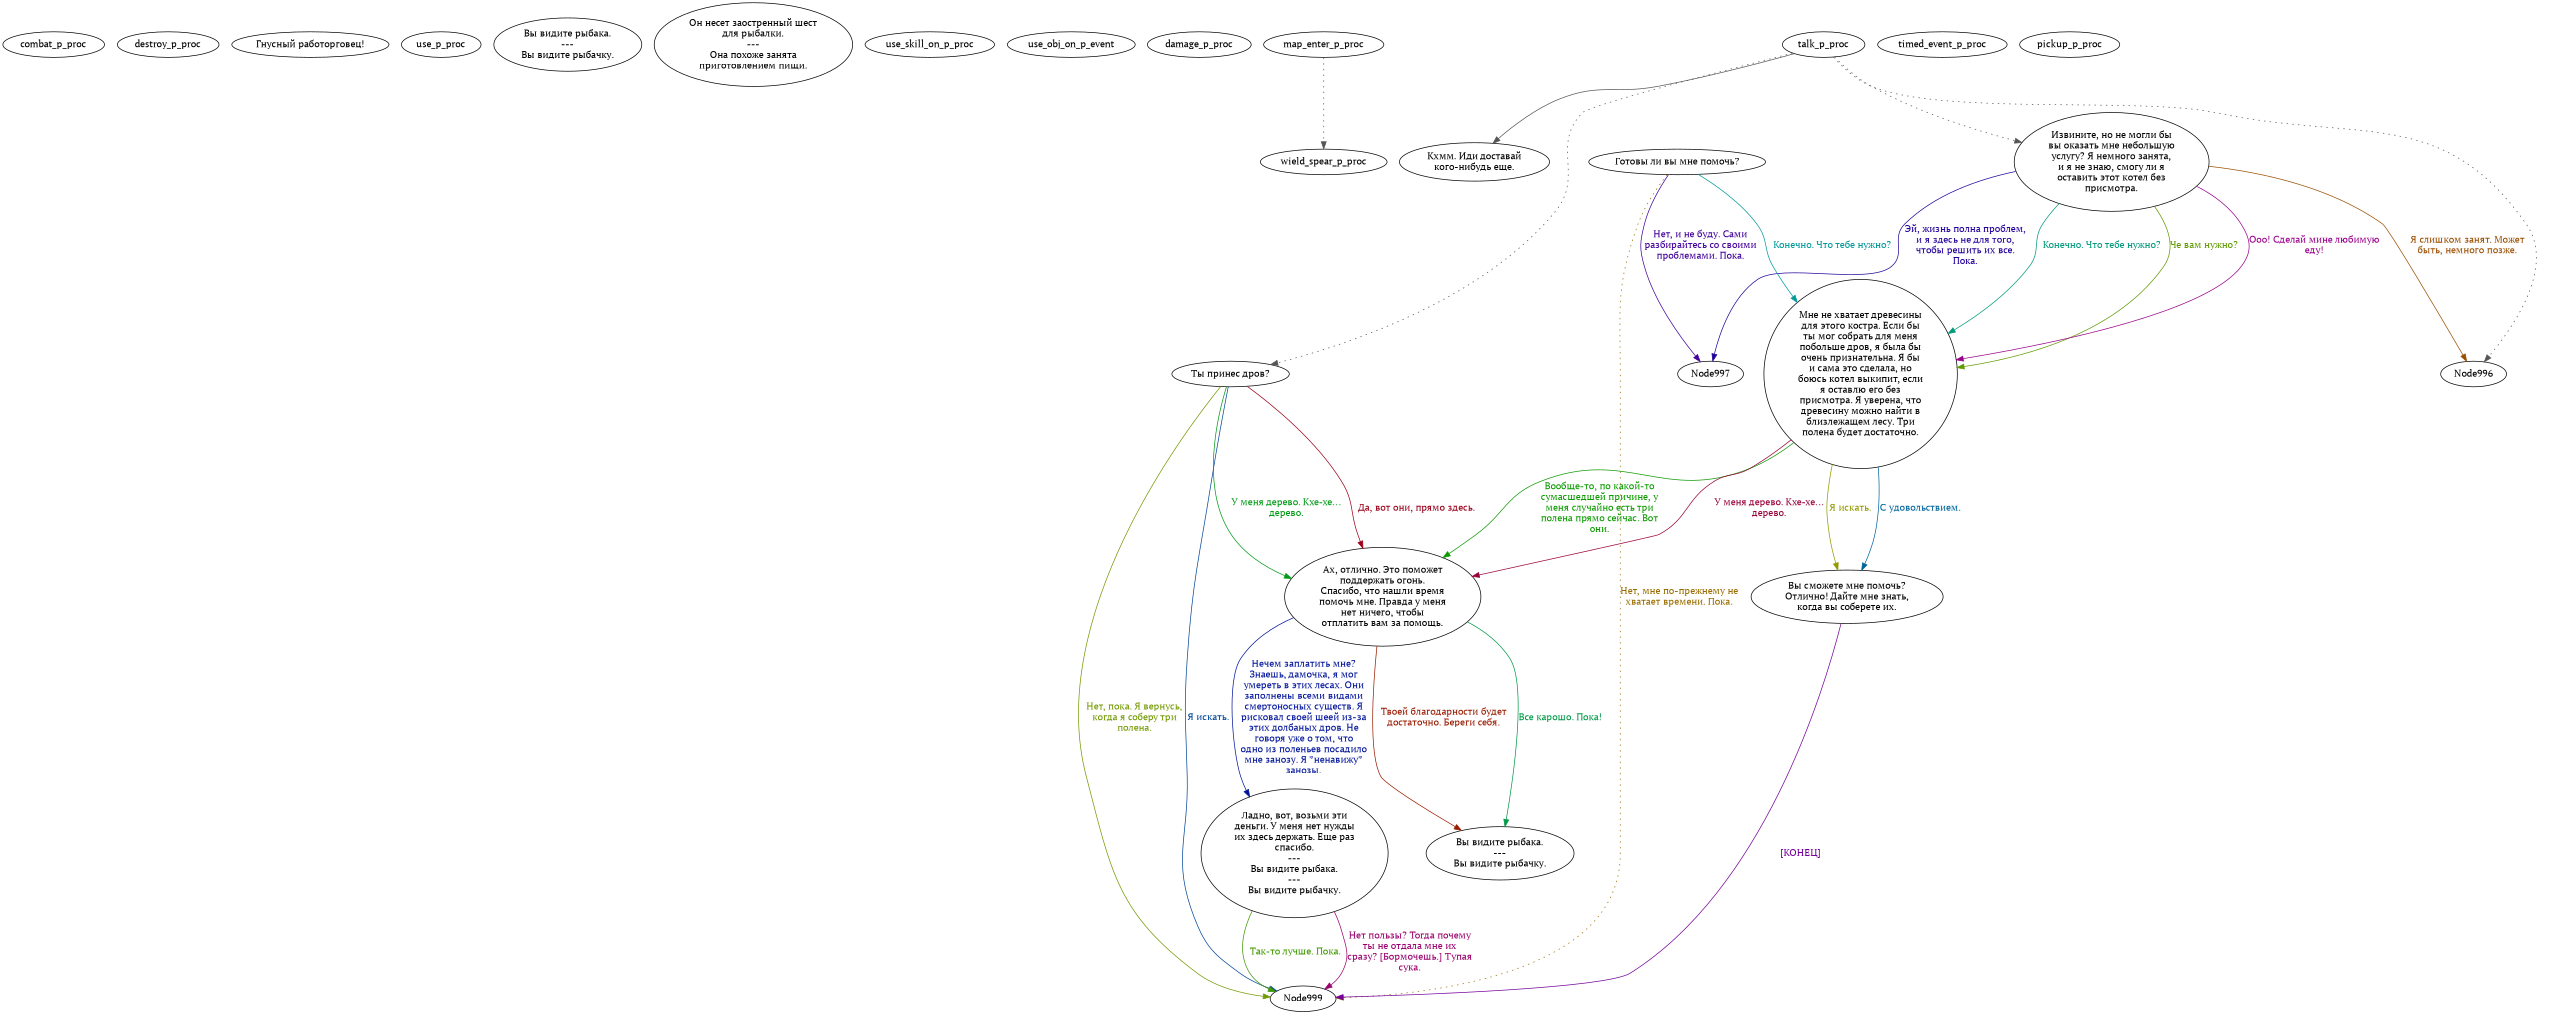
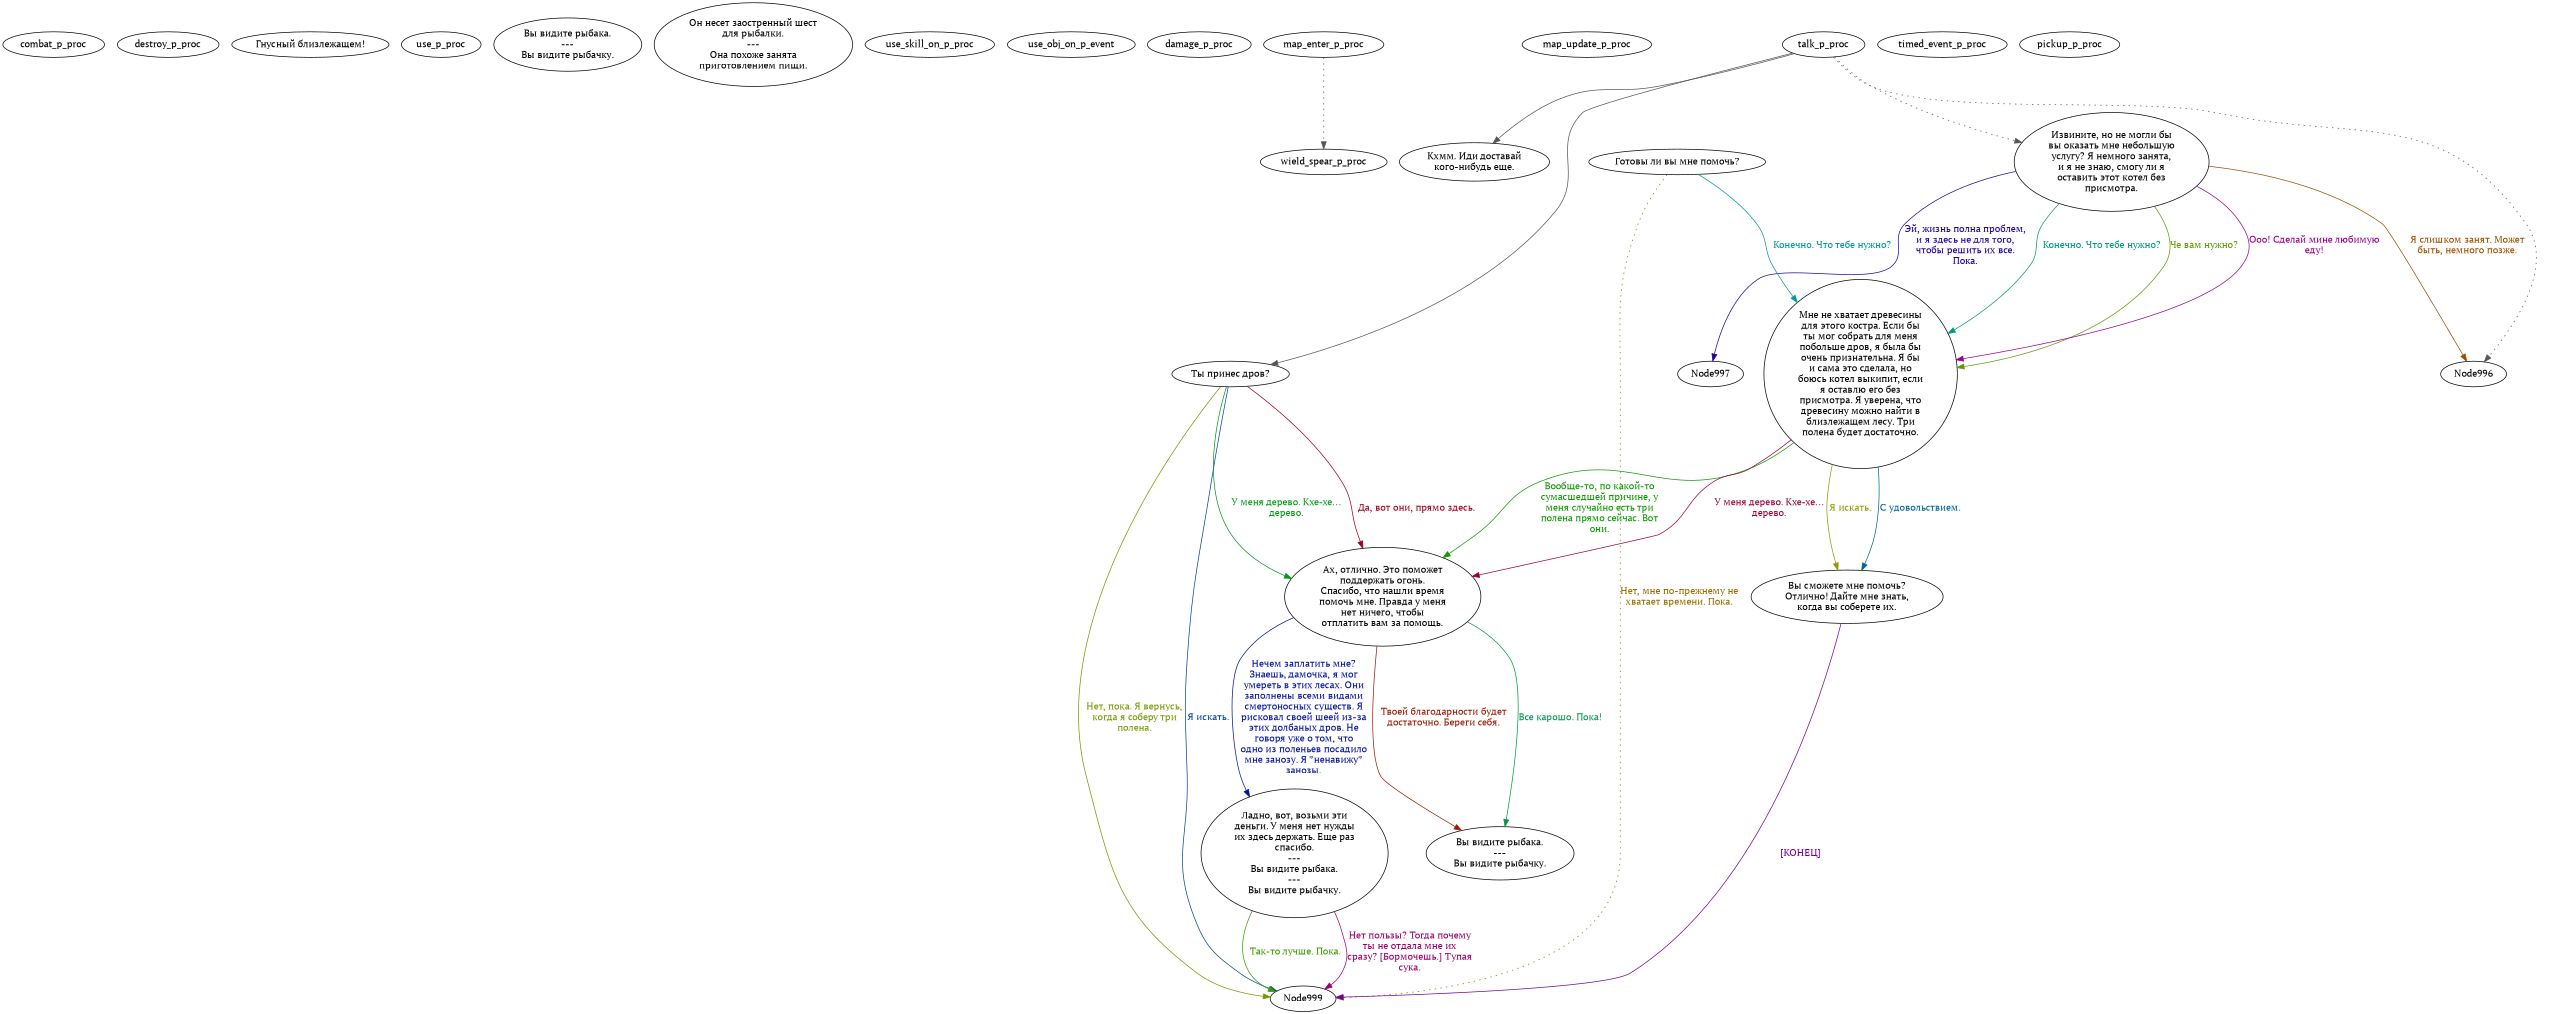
node "Гнусный работорговец!": label "Гнусный работорговец!" -> "Гнусный близлежащем!"
node "map_update_p_proc": added
edge "talk_p_proc" -> "Ты принес дров?": style dotted -> solid
edge "Готовы ли вы мне помочь?" -> "Node997": removed, label "Нет, и не буду. Сами разбирайтесь со своими проблемами. Пока."
